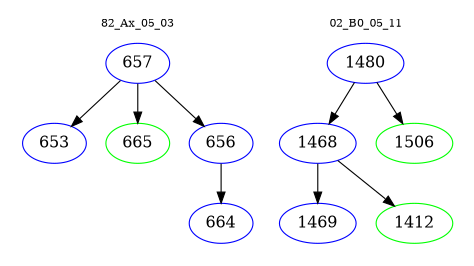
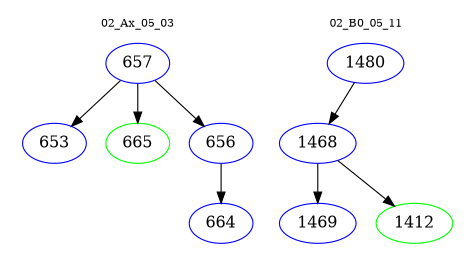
cluster "82_Ax_05_03": label "82_Ax_05_03" -> "02_Ax_05_03"
node "1506": removed
